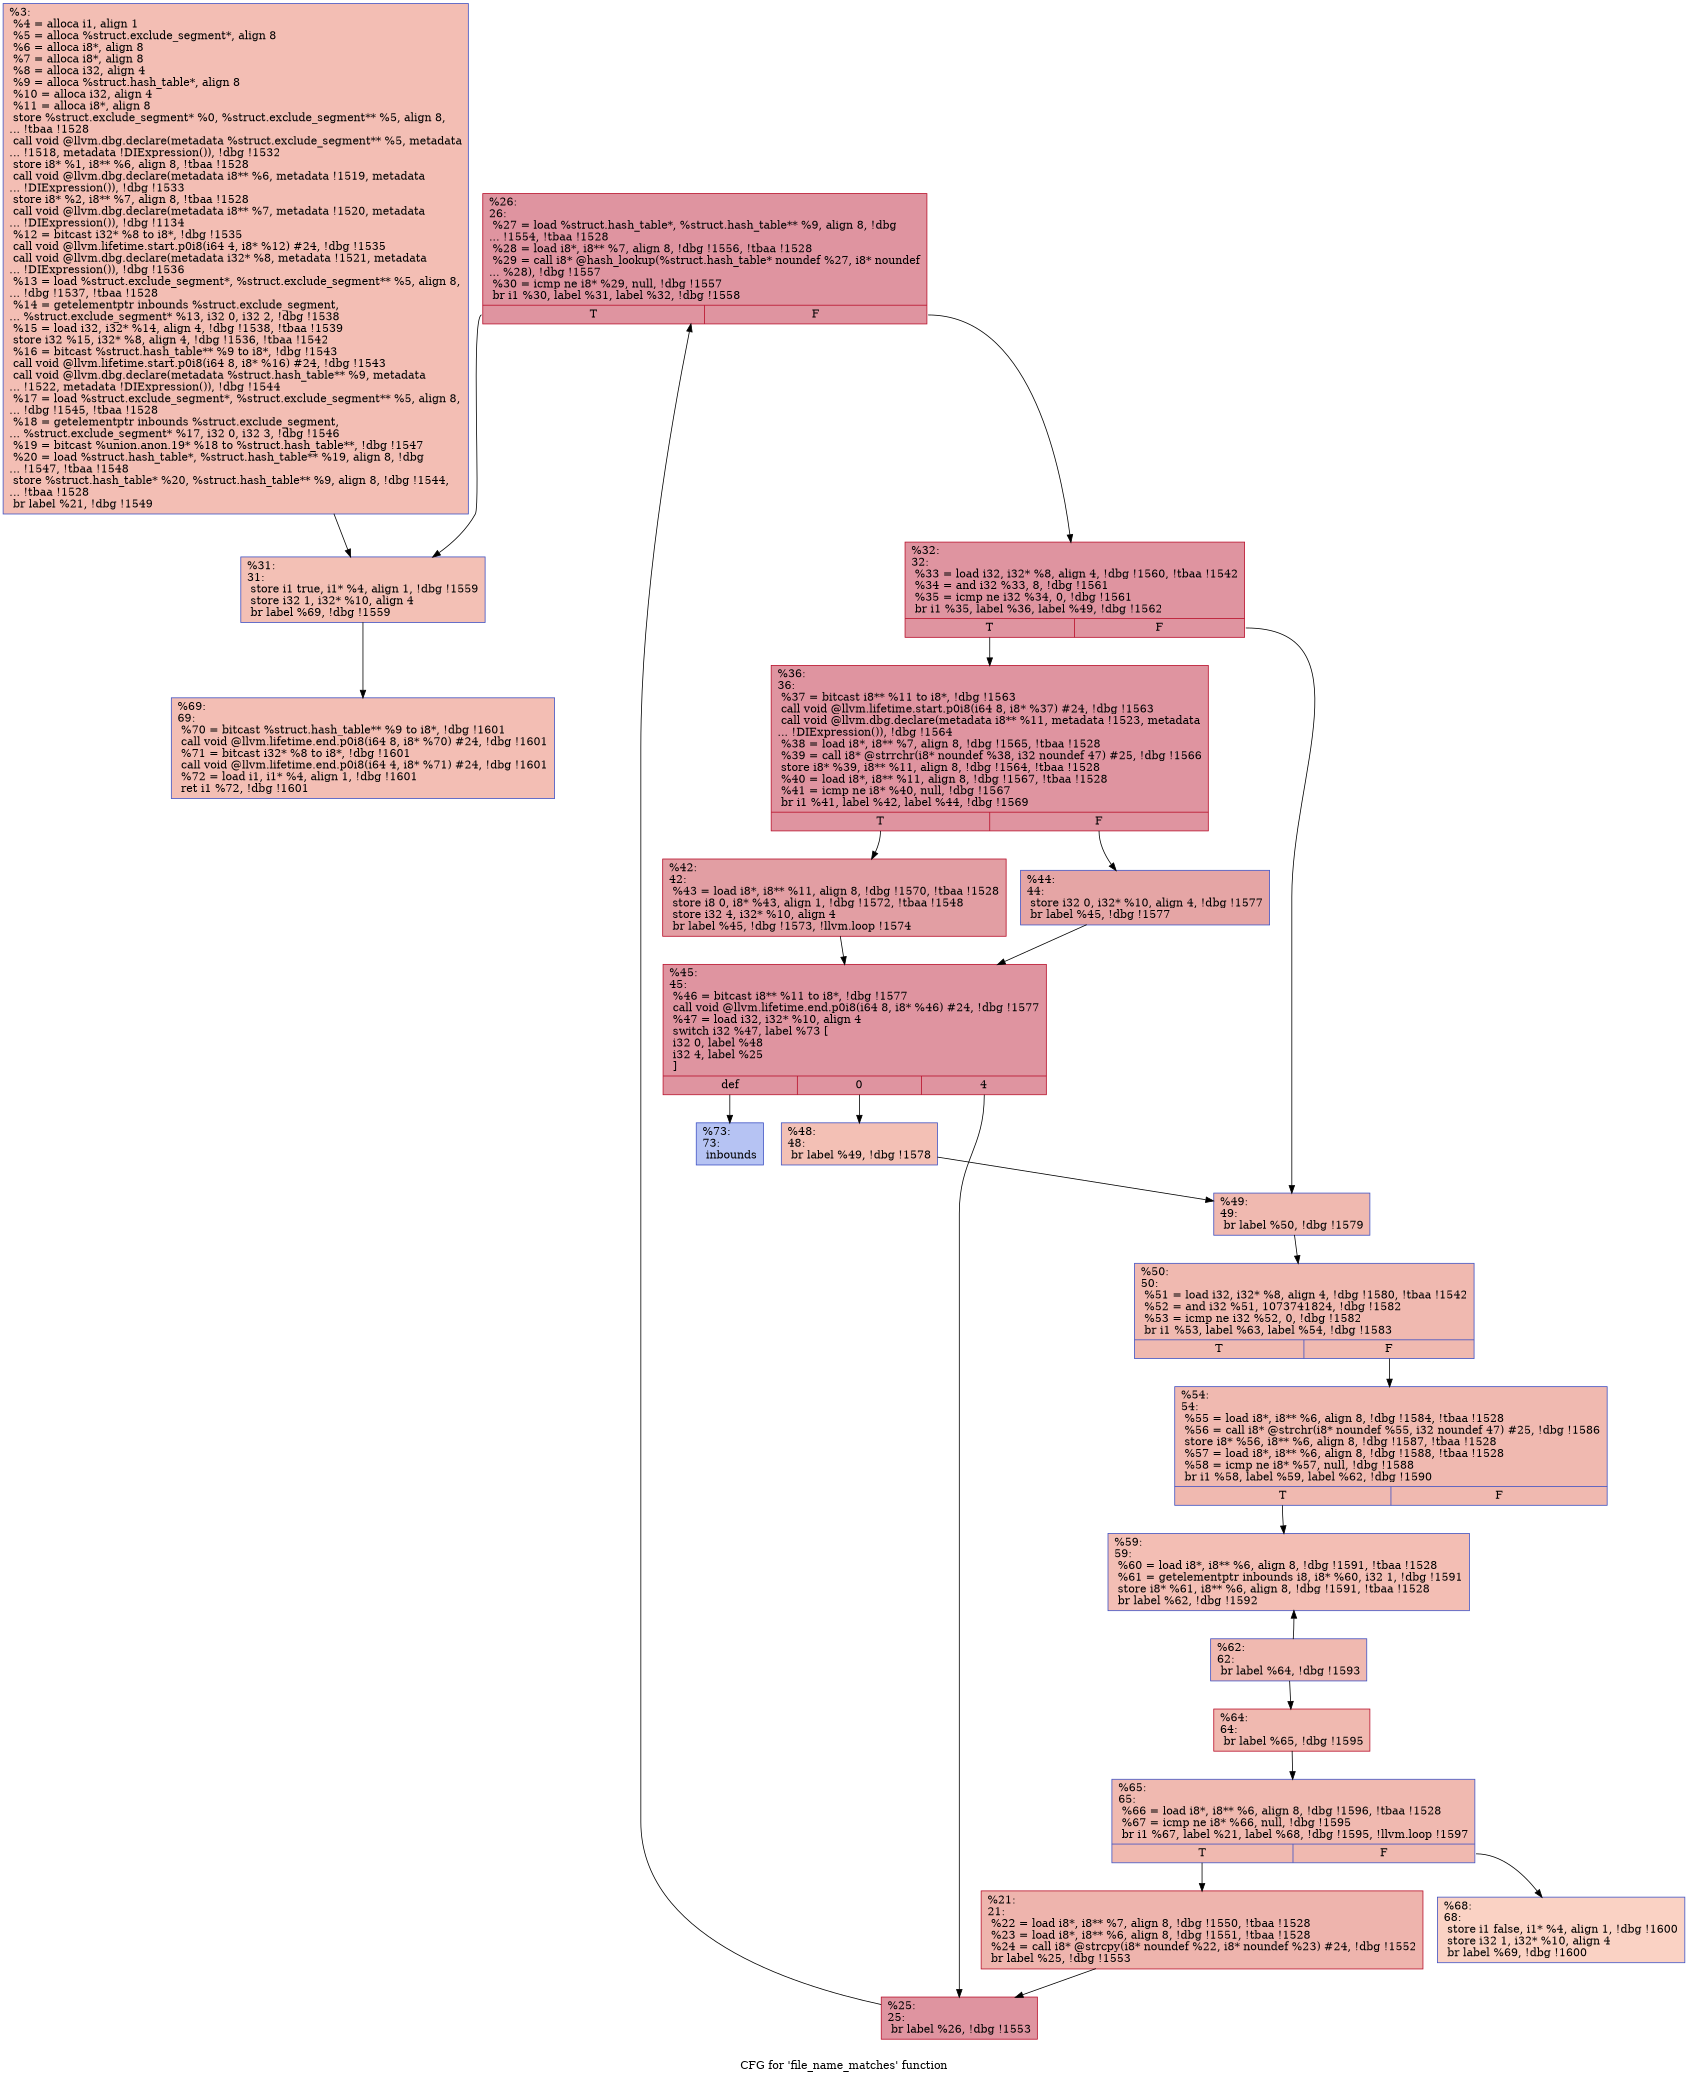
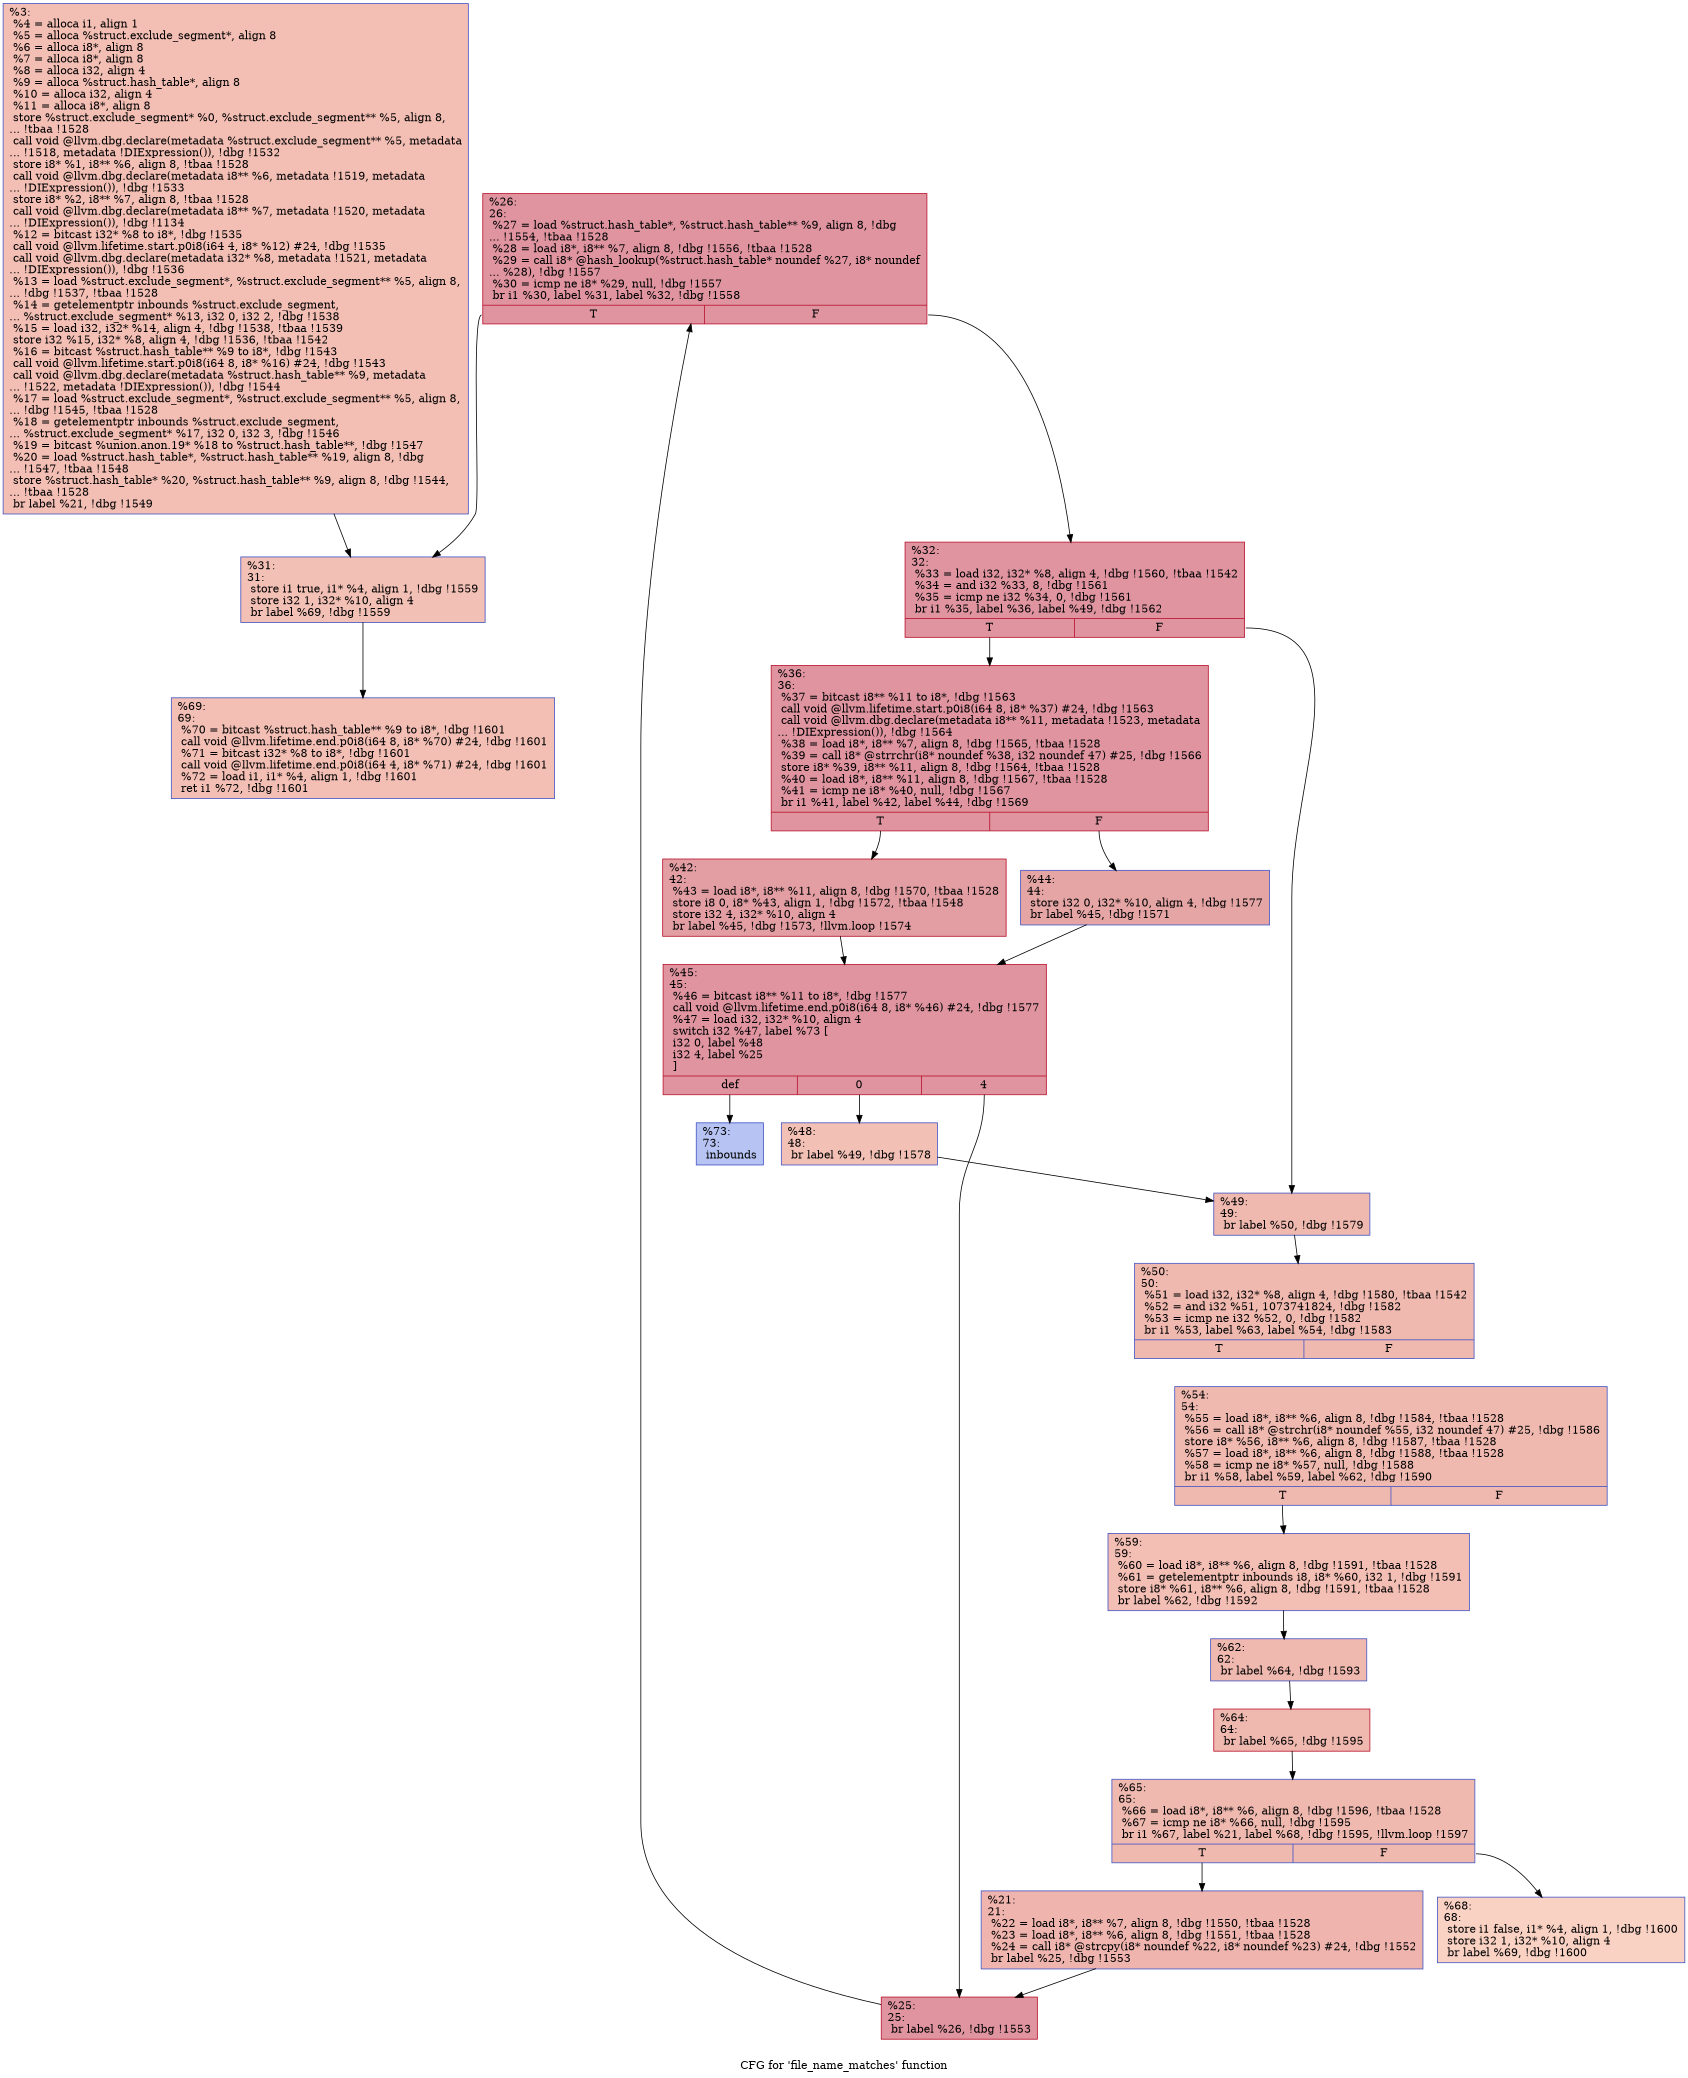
node "%44:": text "br label %45, !dbg !1577" -> "br label %45, !dbg !1571"
edge "%50:" -> "%54:": removed
edge "%62:" -> "%59:": reversed
node "%21:": color #b70d28ff -> #3d50c3ff
